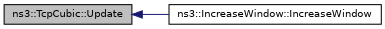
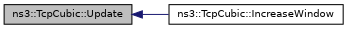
node "ns3::IncreaseWindow::IncreaseWindow": label "ns3::IncreaseWindow::IncreaseWindow" -> "ns3::TcpCubic::IncreaseWindow"
